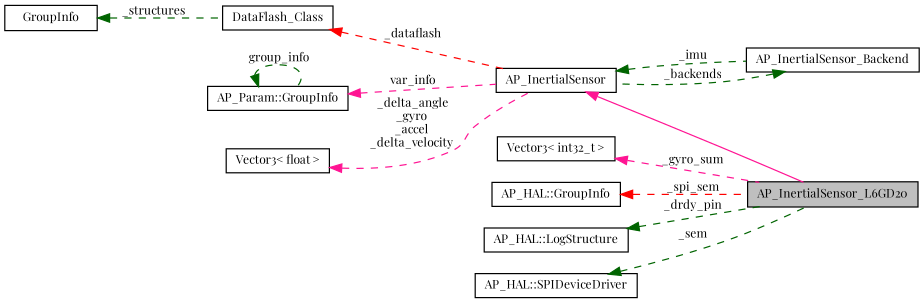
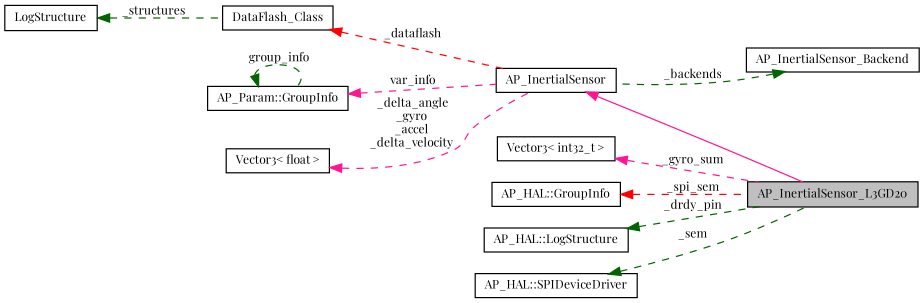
node "GroupInfo": label "GroupInfo" -> "LogStructure"
edge "AP_InertialSensor_Backend" -> "AP_InertialSensor": removed, label "_imu"
node "AP_InertialSensor_L6GD20": label "AP_InertialSensor_L6GD20" -> "AP_InertialSensor_L3GD20"
